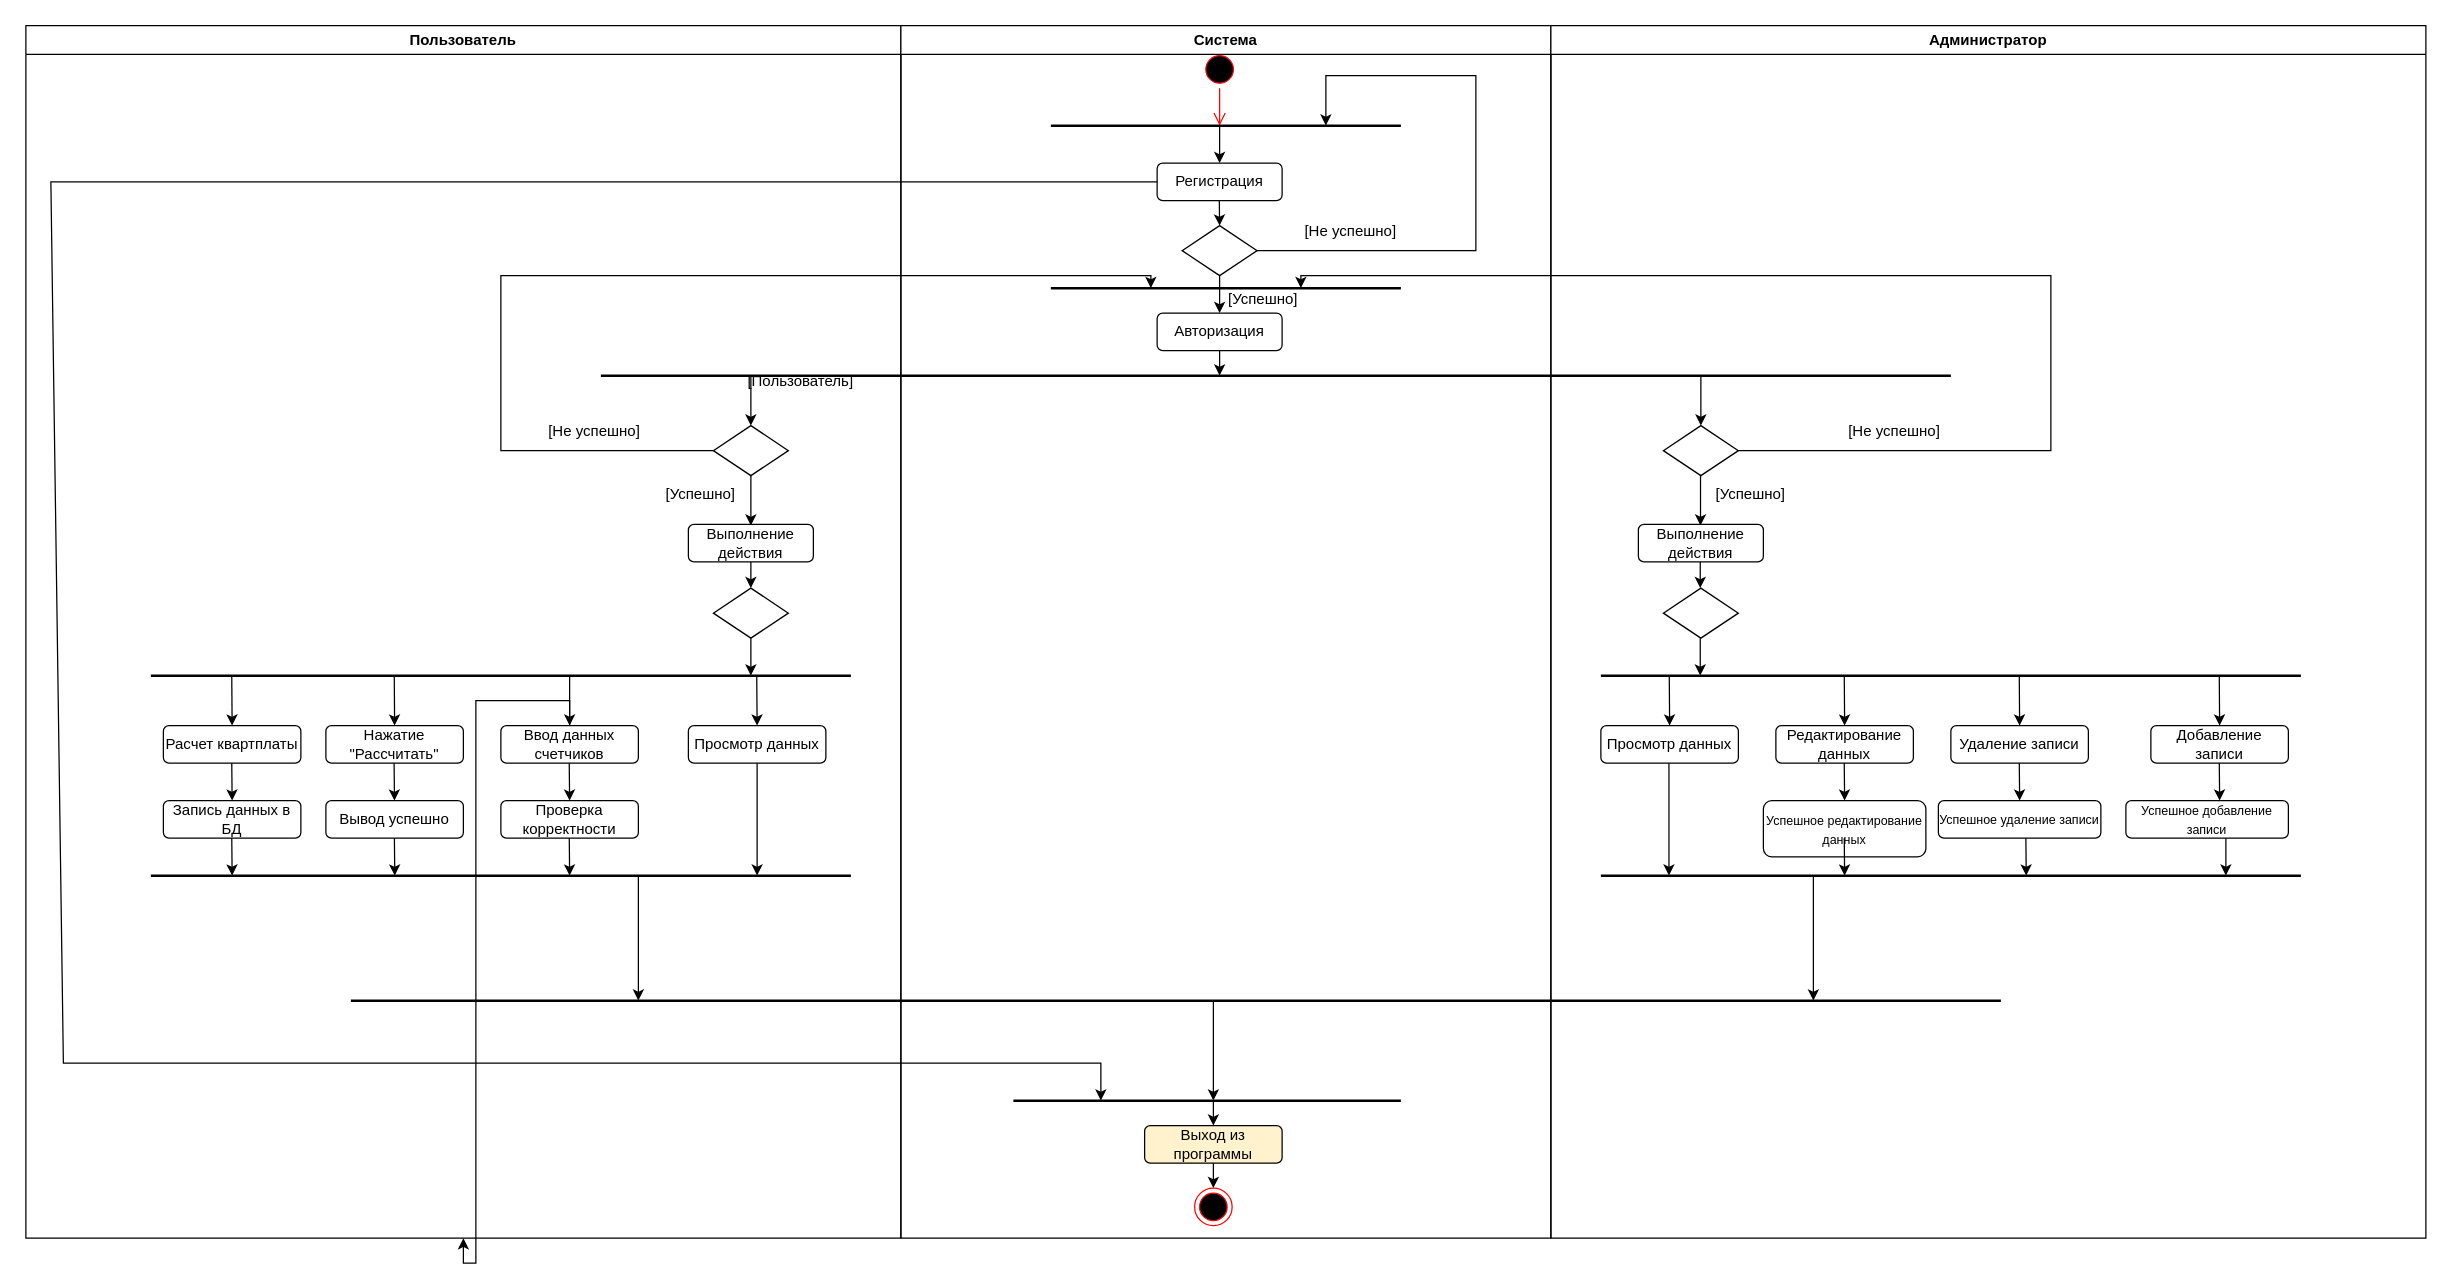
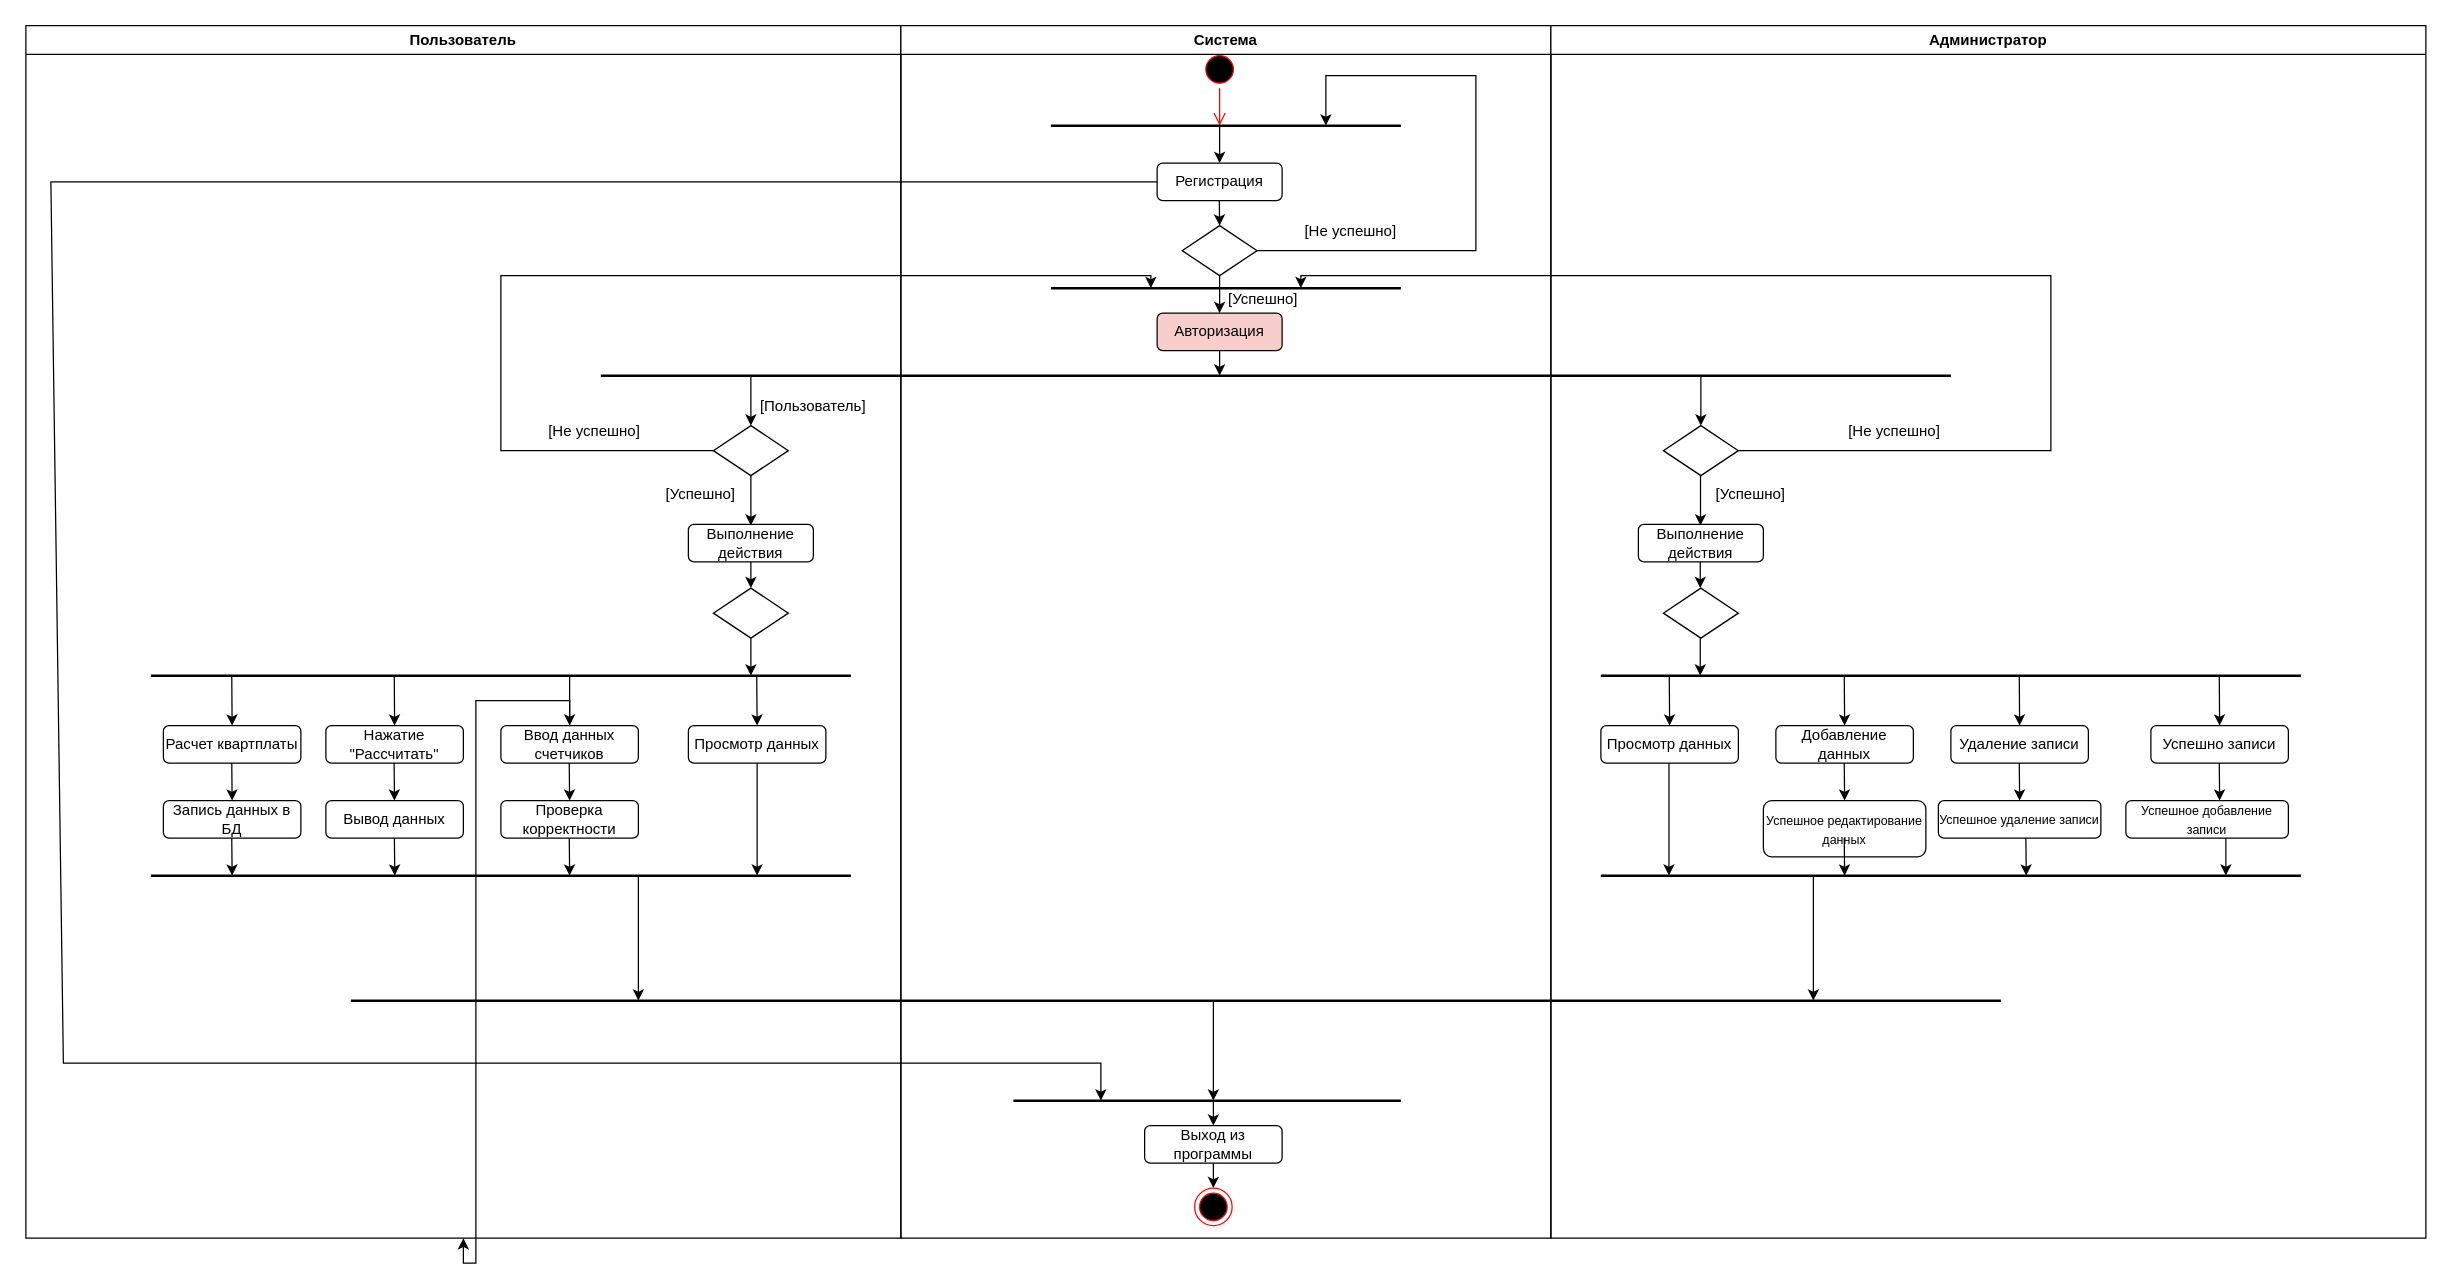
node "Авторизация": fillcolor #ffffff -> #f8cecc
node "[Пользователь]": moved (801, 382) -> (813, 407)
node "Редактирование данных": label "Редактирование данных" -> "Добавление данных"
node "Добавление записи": label "Добавление записи" -> "Успешно записи"
node "Вывод успешно": label "Вывод успешно" -> "Вывод данных"
node "Выход из программы": fillcolor #fff2cc -> #ffffff
